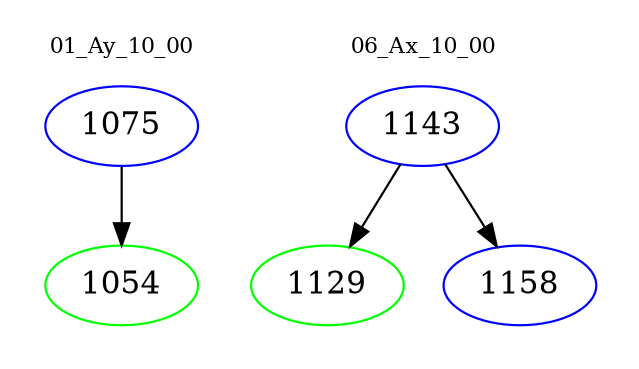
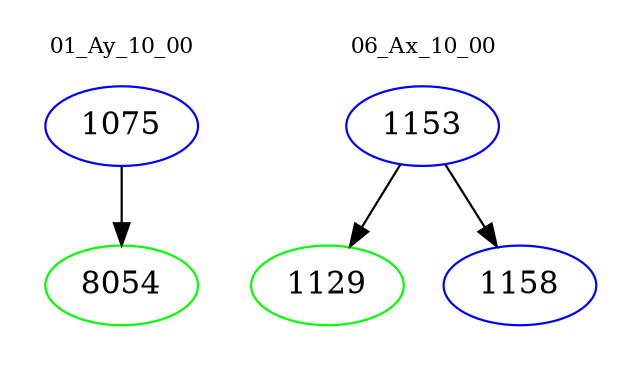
node "1143": label "1143" -> "1153"
node "1054": label "1054" -> "8054"
